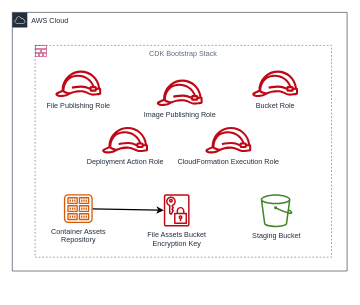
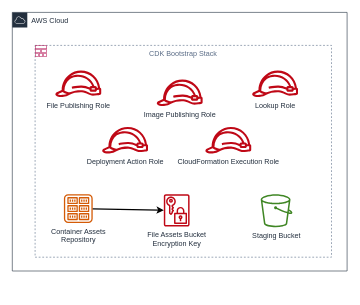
node "Bucket Role": label "Bucket Role" -> "Lookup Role"
